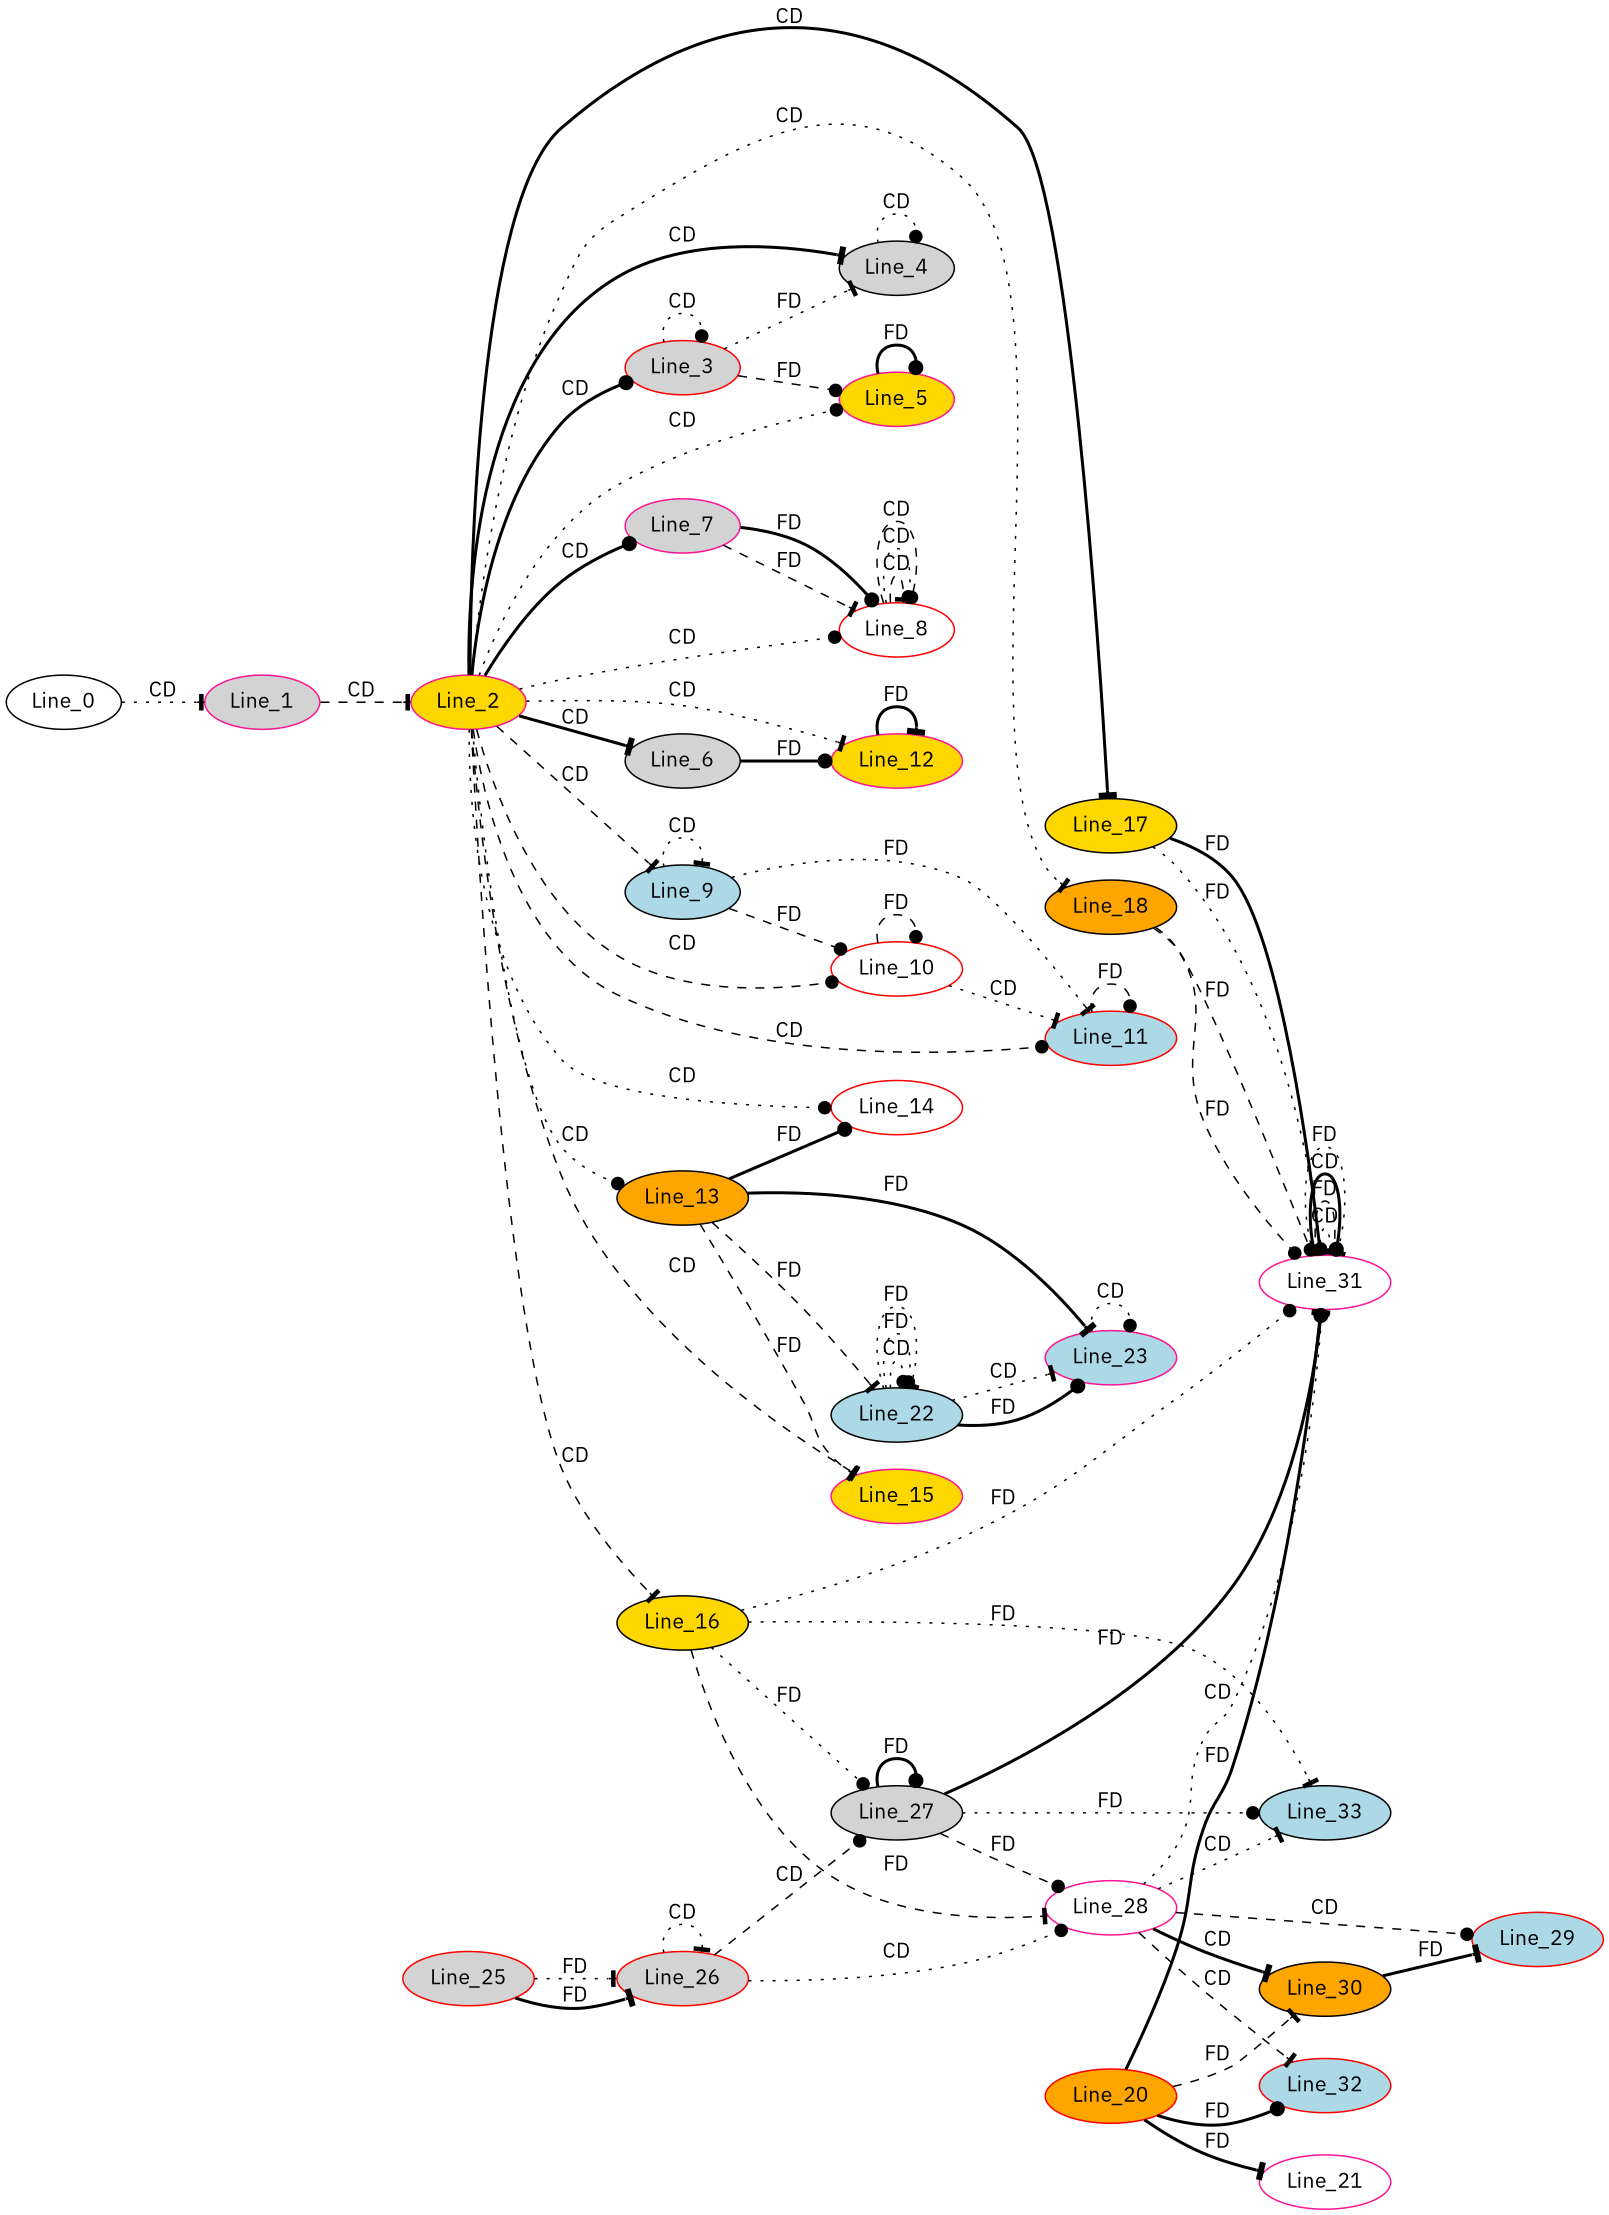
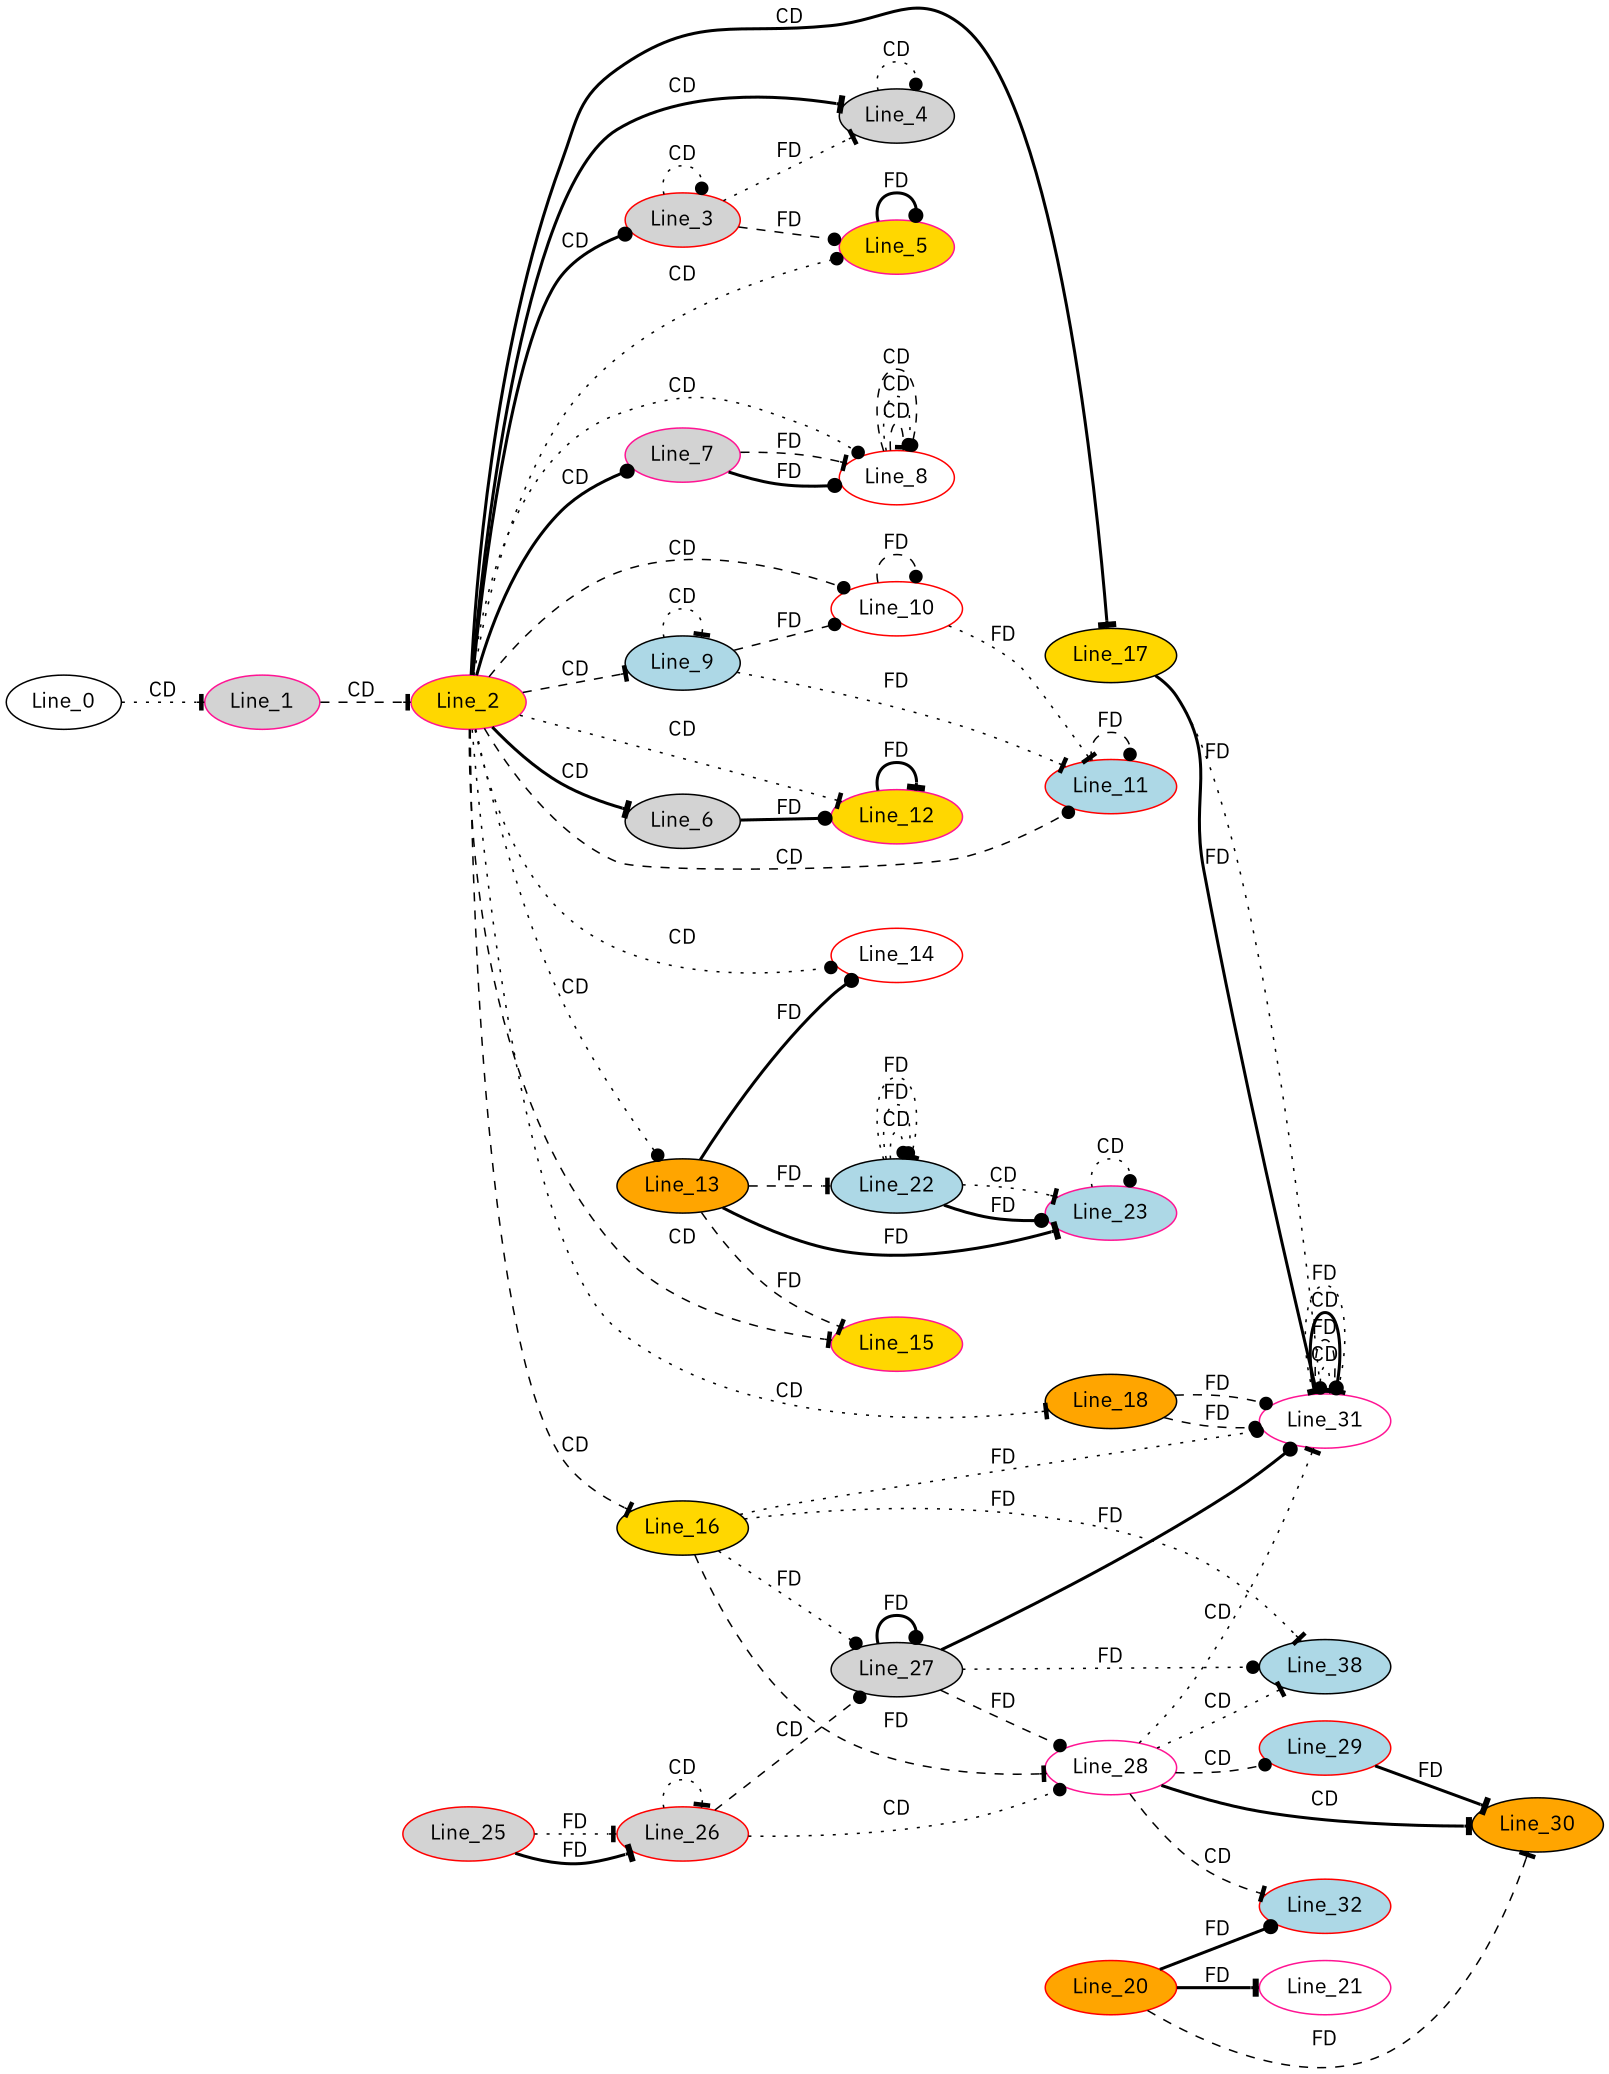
edge "Line_10" -> "Line_11": label "CD" -> "FD"
edge "Line_20" -> "Line_31": removed, label "FD"
node "Line_33": label "Line_33" -> "Line_38"
edge "Line_30" -> "Line_29": reversed
